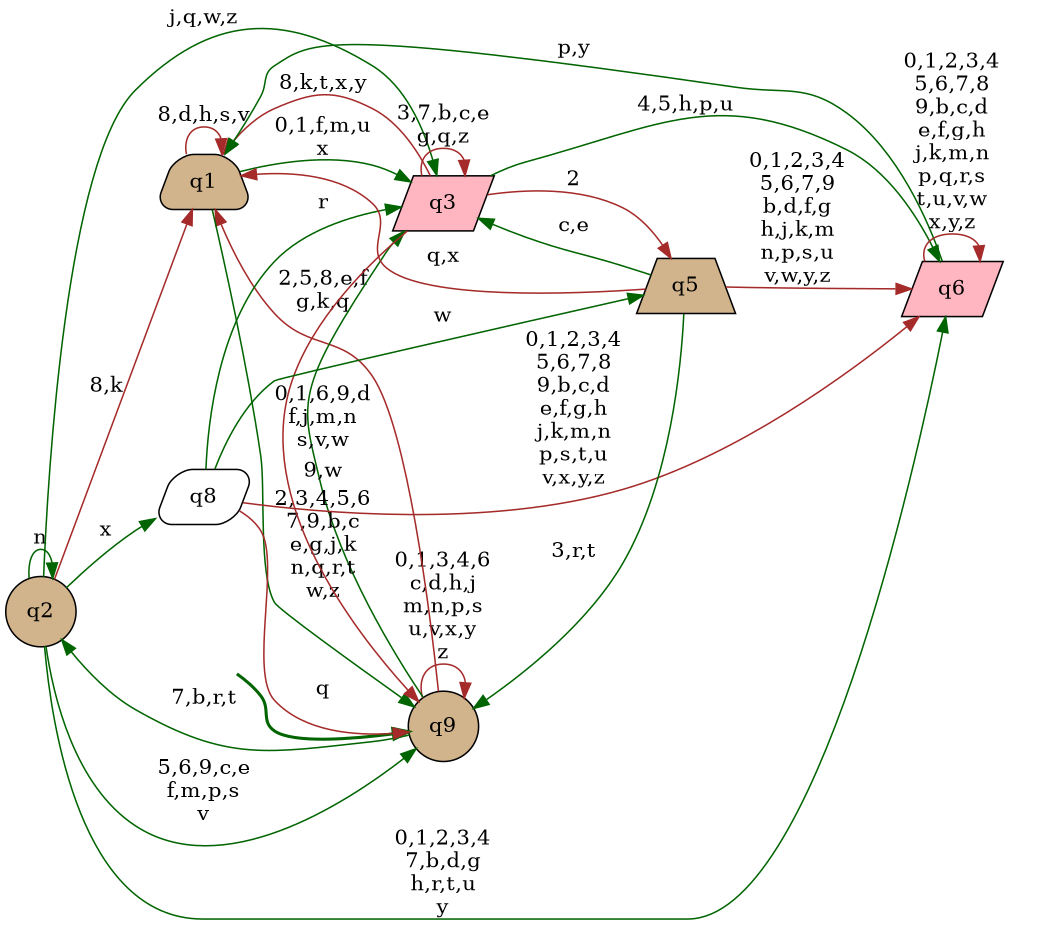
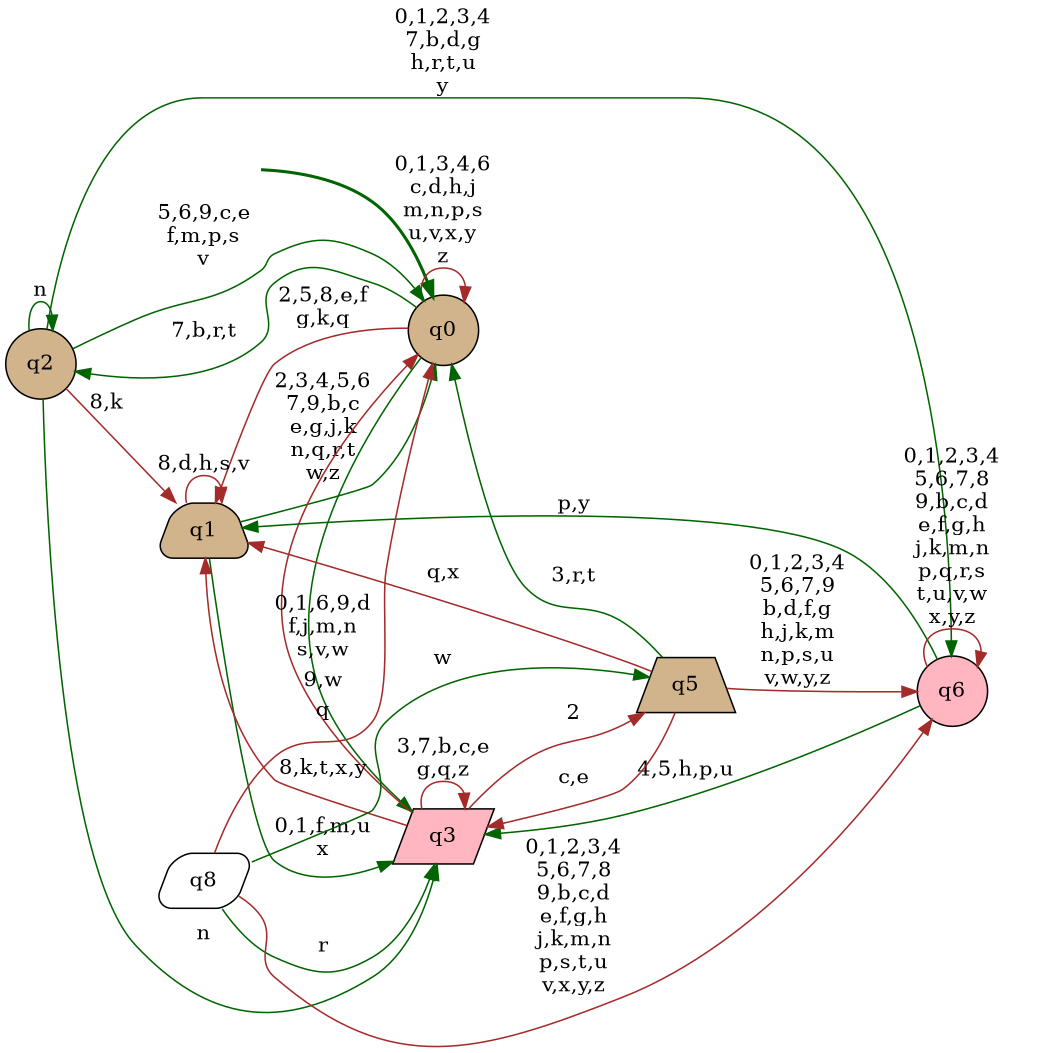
edge "q2" -> "q3": label "j,q,w,z" -> "n"
edge "q3" -> "q6": reversed
edge "q5" -> "q3": color darkgreen -> brown
node "q6": shape parallelogram -> circle
edge "q2" -> "q8": removed, label "x"
node "q9": label "q9" -> "q0"
